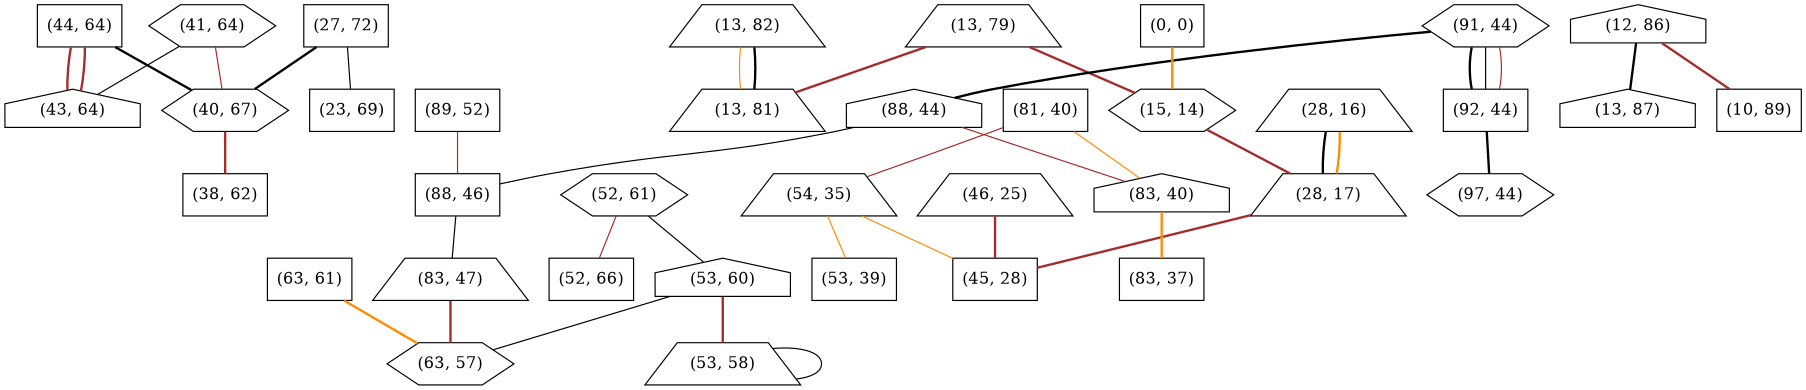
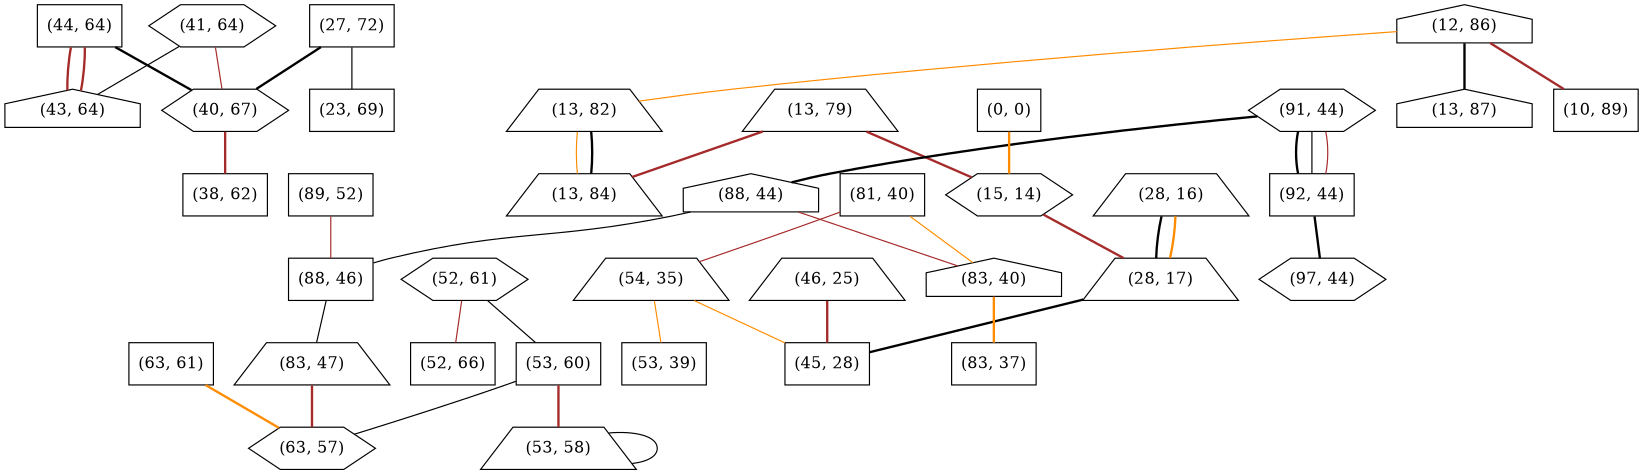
edge "(12, 86)" -- "(13, 82)": added
node "(13, 81)": label "(13, 81)" -> "(13, 84)"
edge "(28, 17)" -- "(45, 28)": color brown -> black
node "(53, 60)": shape house -> box
